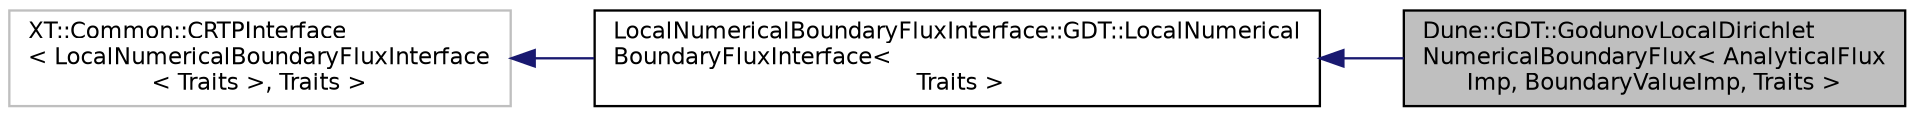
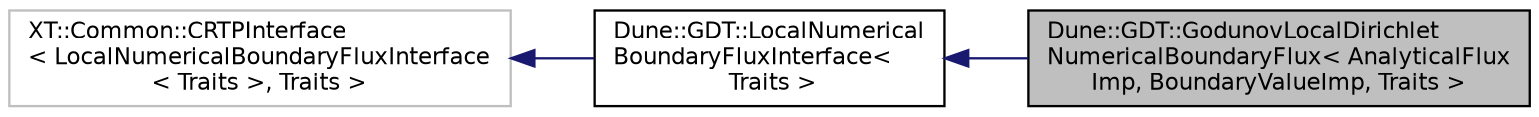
node "LocalNumericalBoundaryFluxInterface::GDT::LocalNumerical BoundaryFluxInterface< Traits >": label "LocalNumericalBoundaryFluxInterface::GDT::LocalNumerical BoundaryFluxInterface< Traits >" -> "Dune::GDT::LocalNumerical BoundaryFluxInterface< Traits >"
